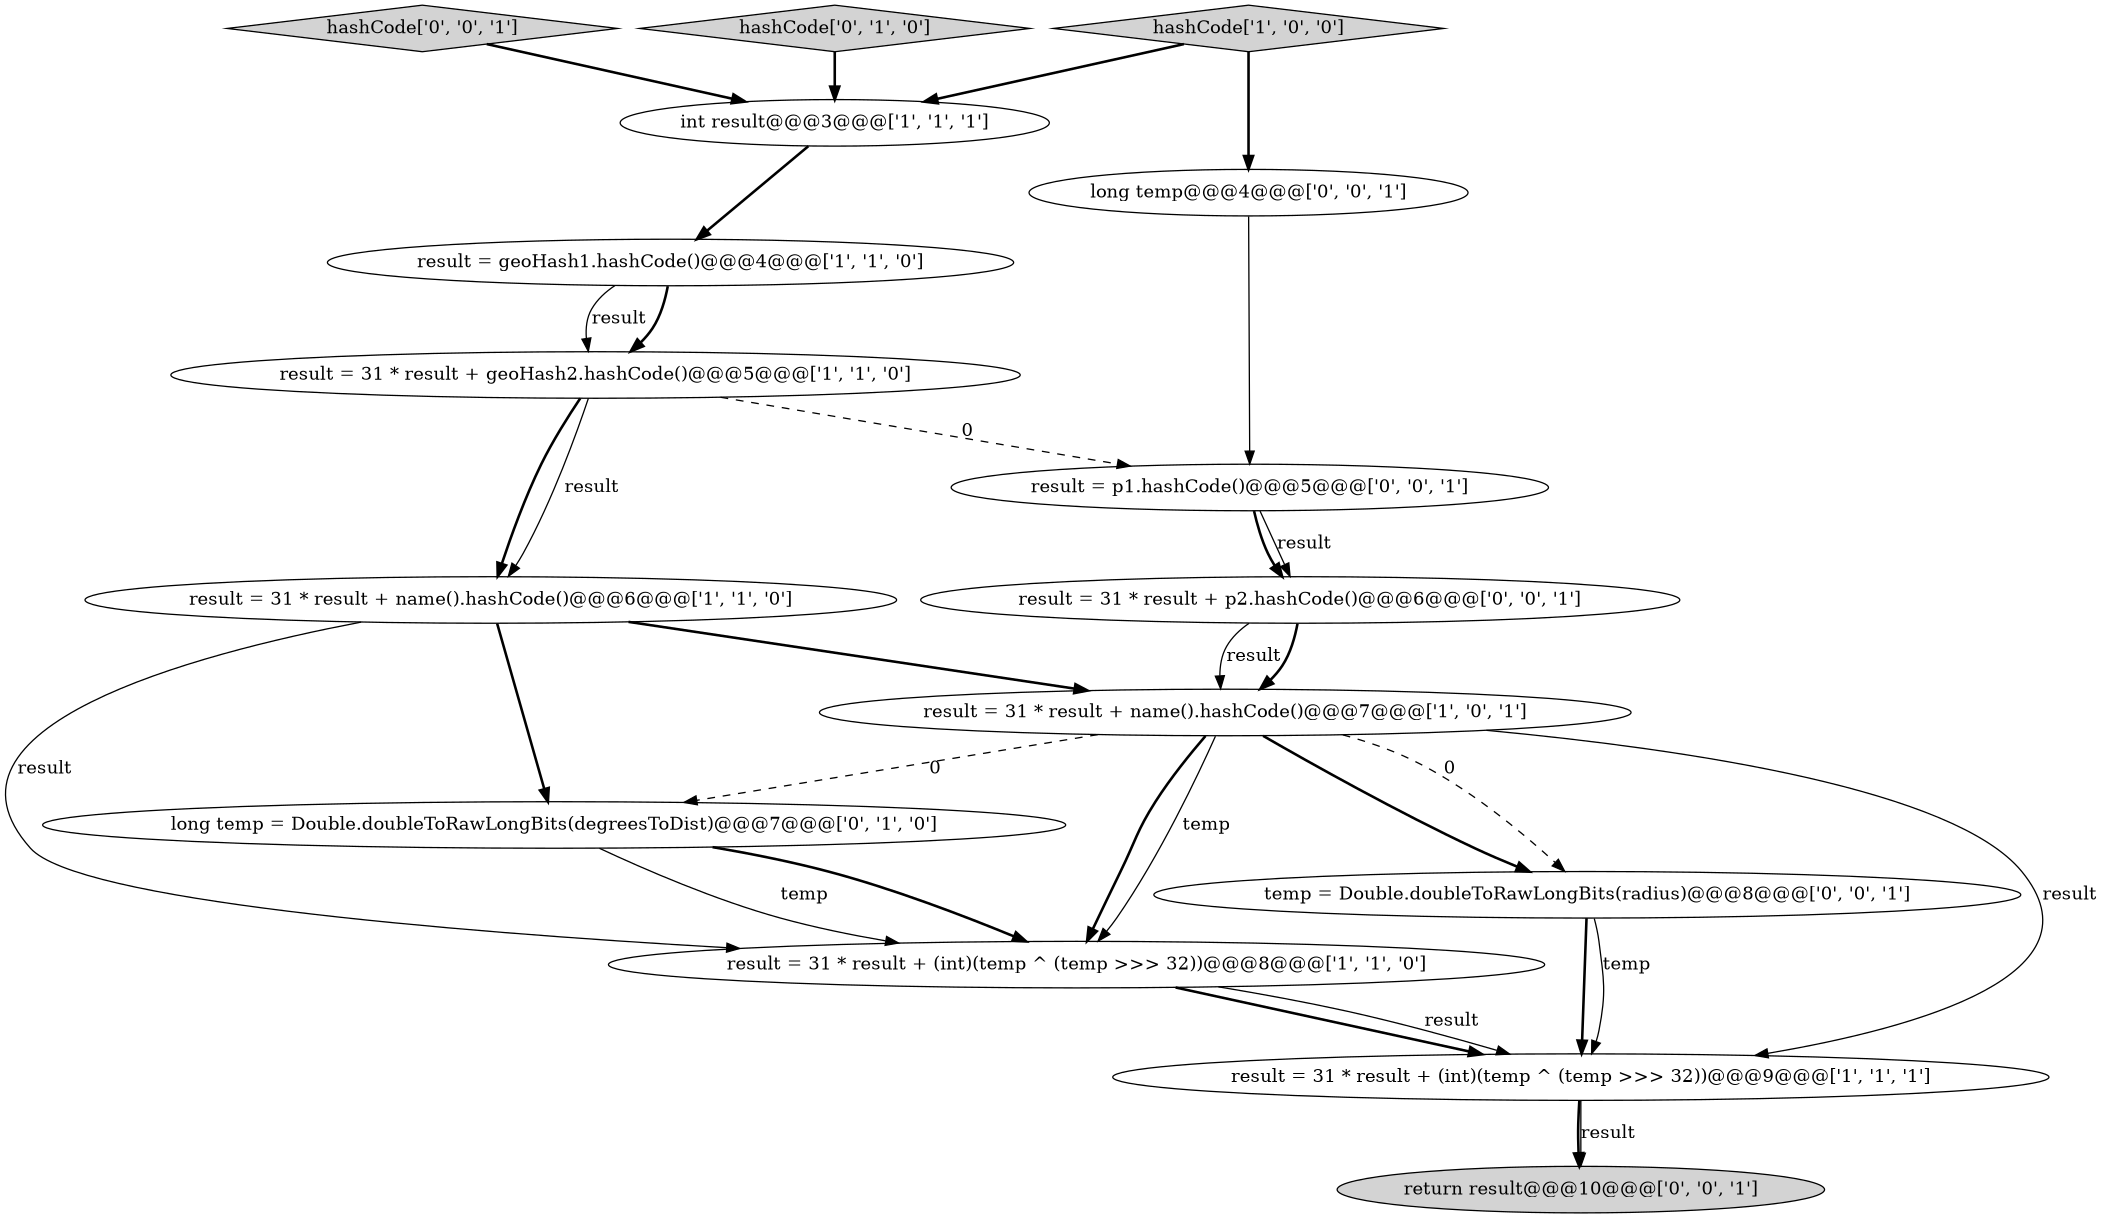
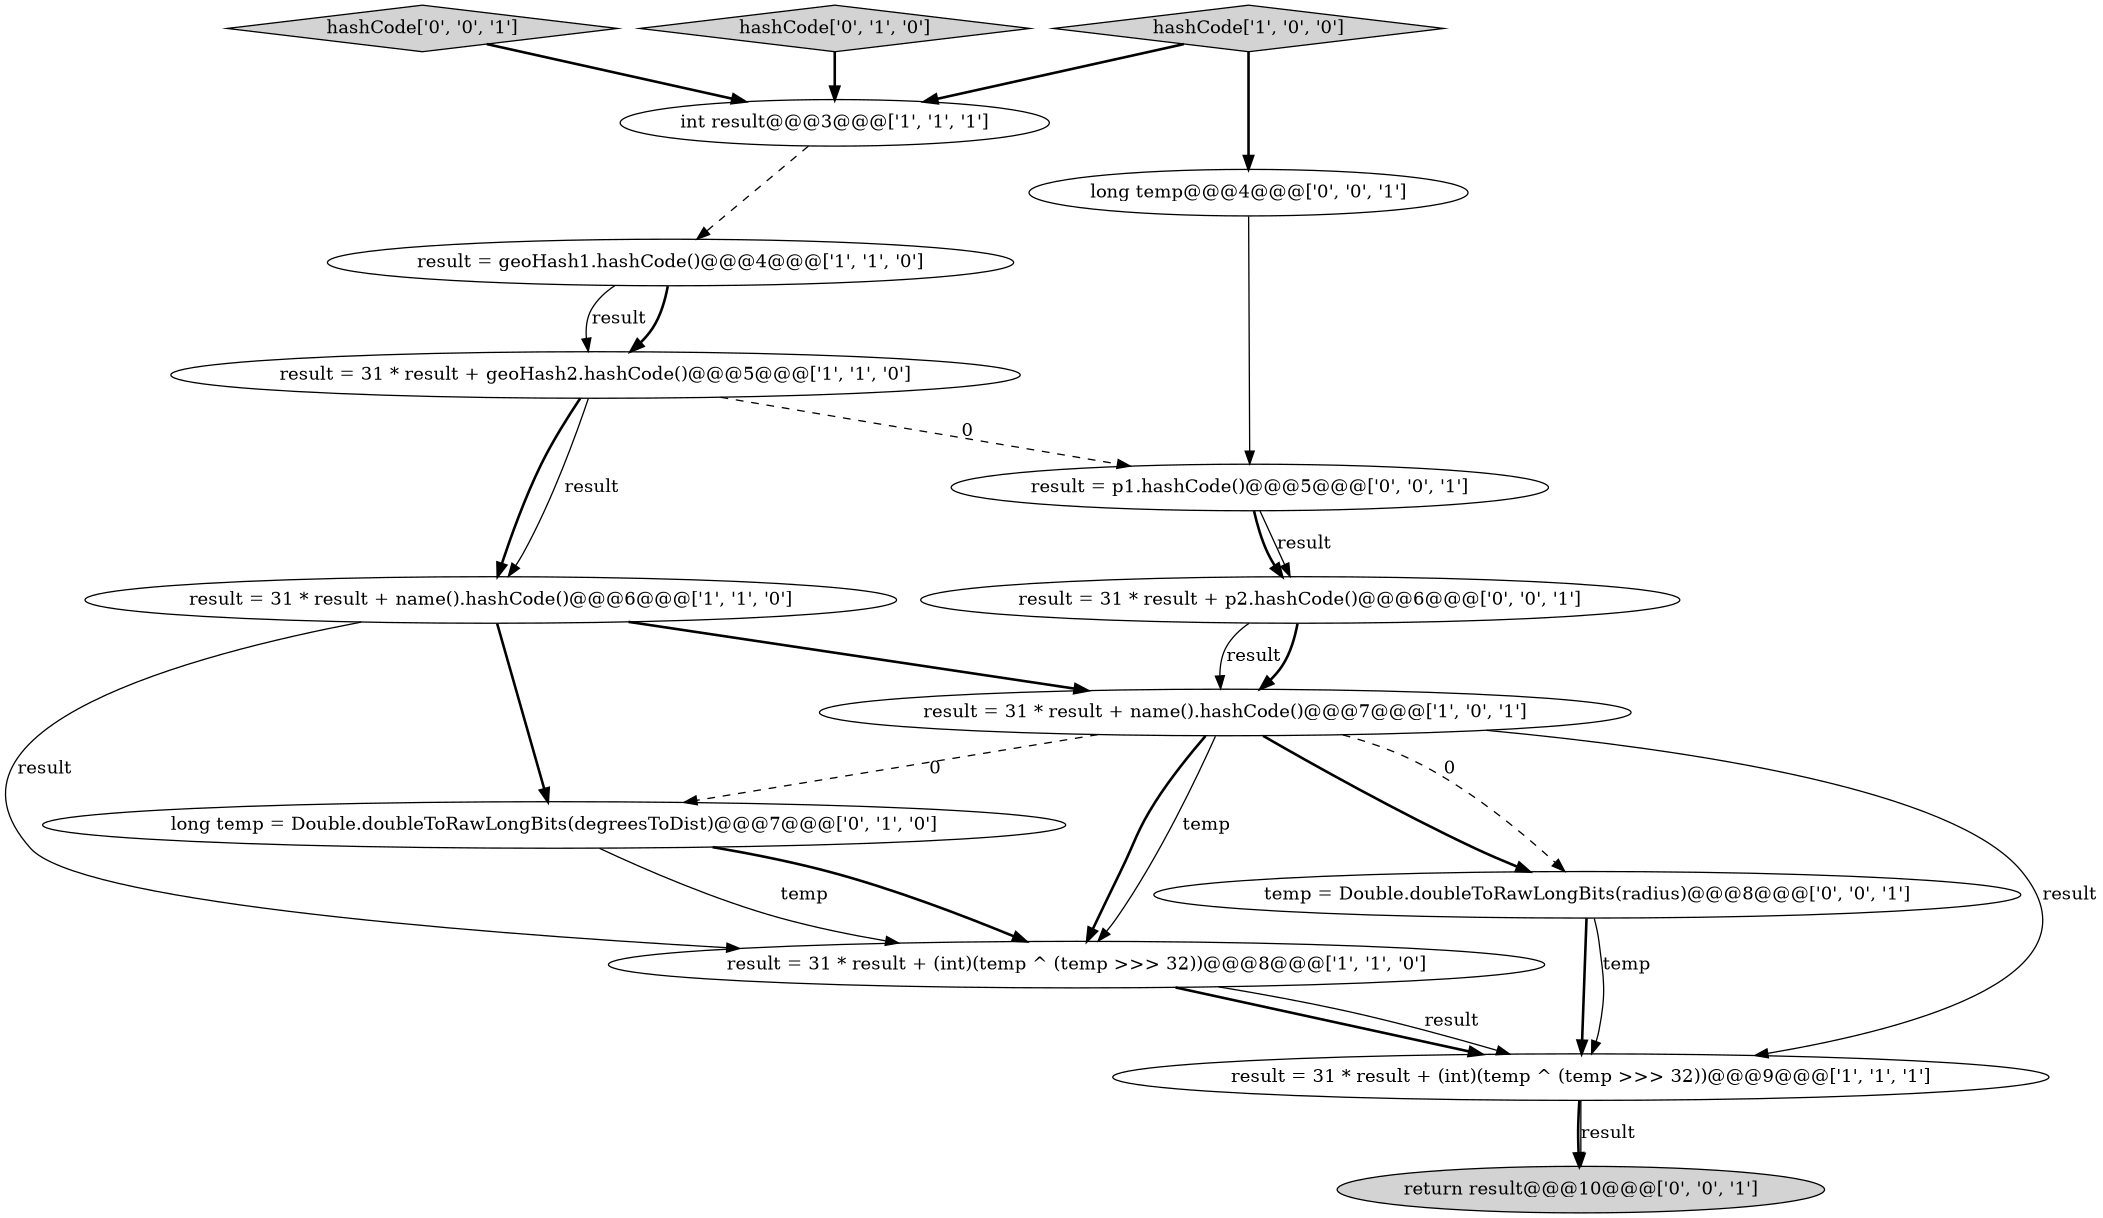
edge "int result@@@3@@@['1', '1', '1']" -> "result = geoHash1.hashCode()@@@4@@@['1', '1', '0']": style bold -> dashed
